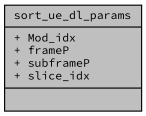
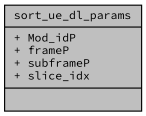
node "sort_ue_dl_params": text "+ Mod_idx" -> "+ Mod_idP"
